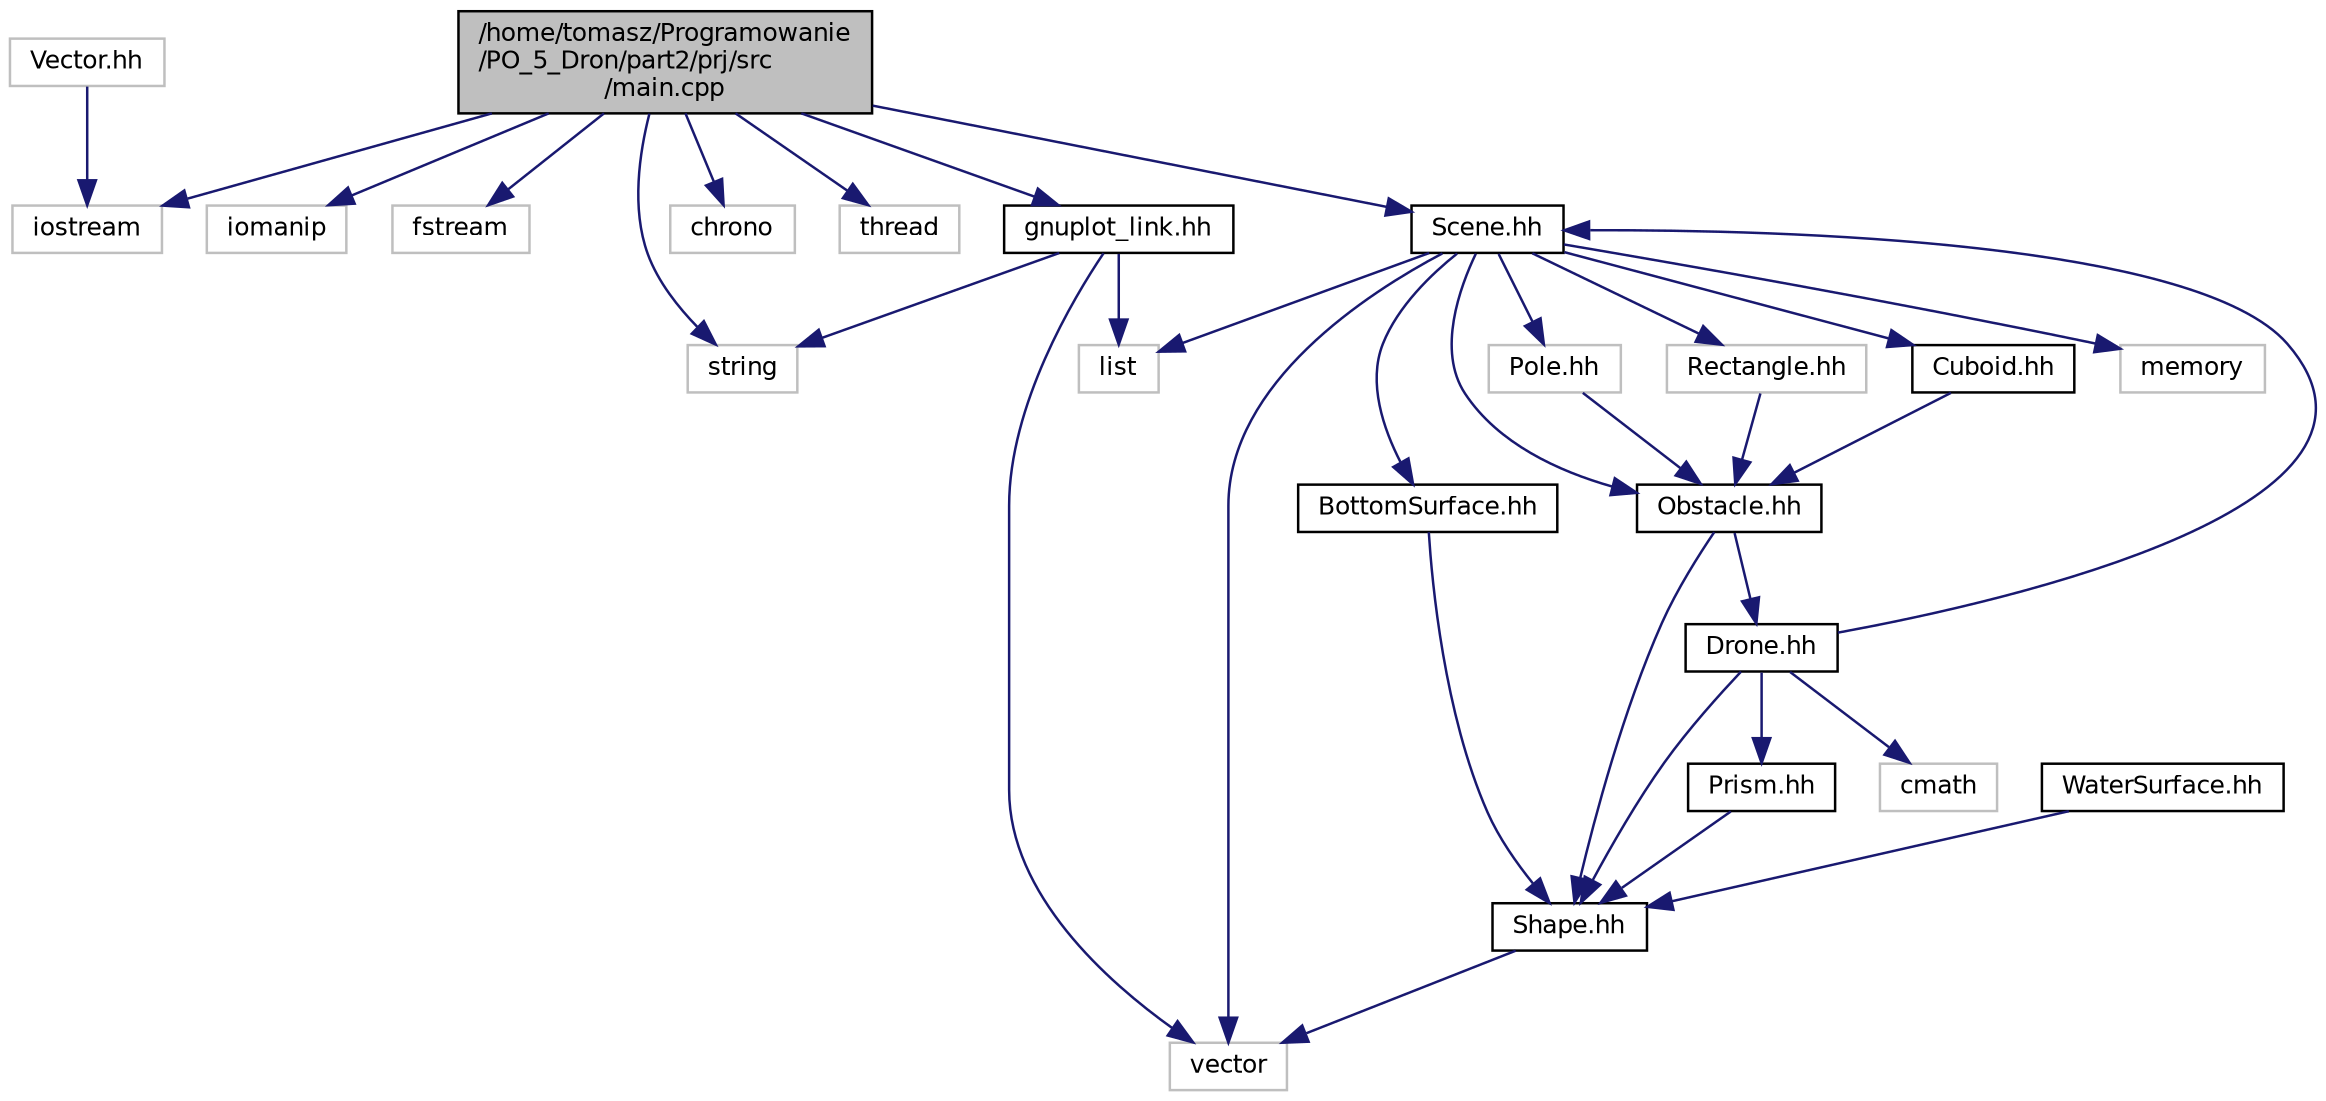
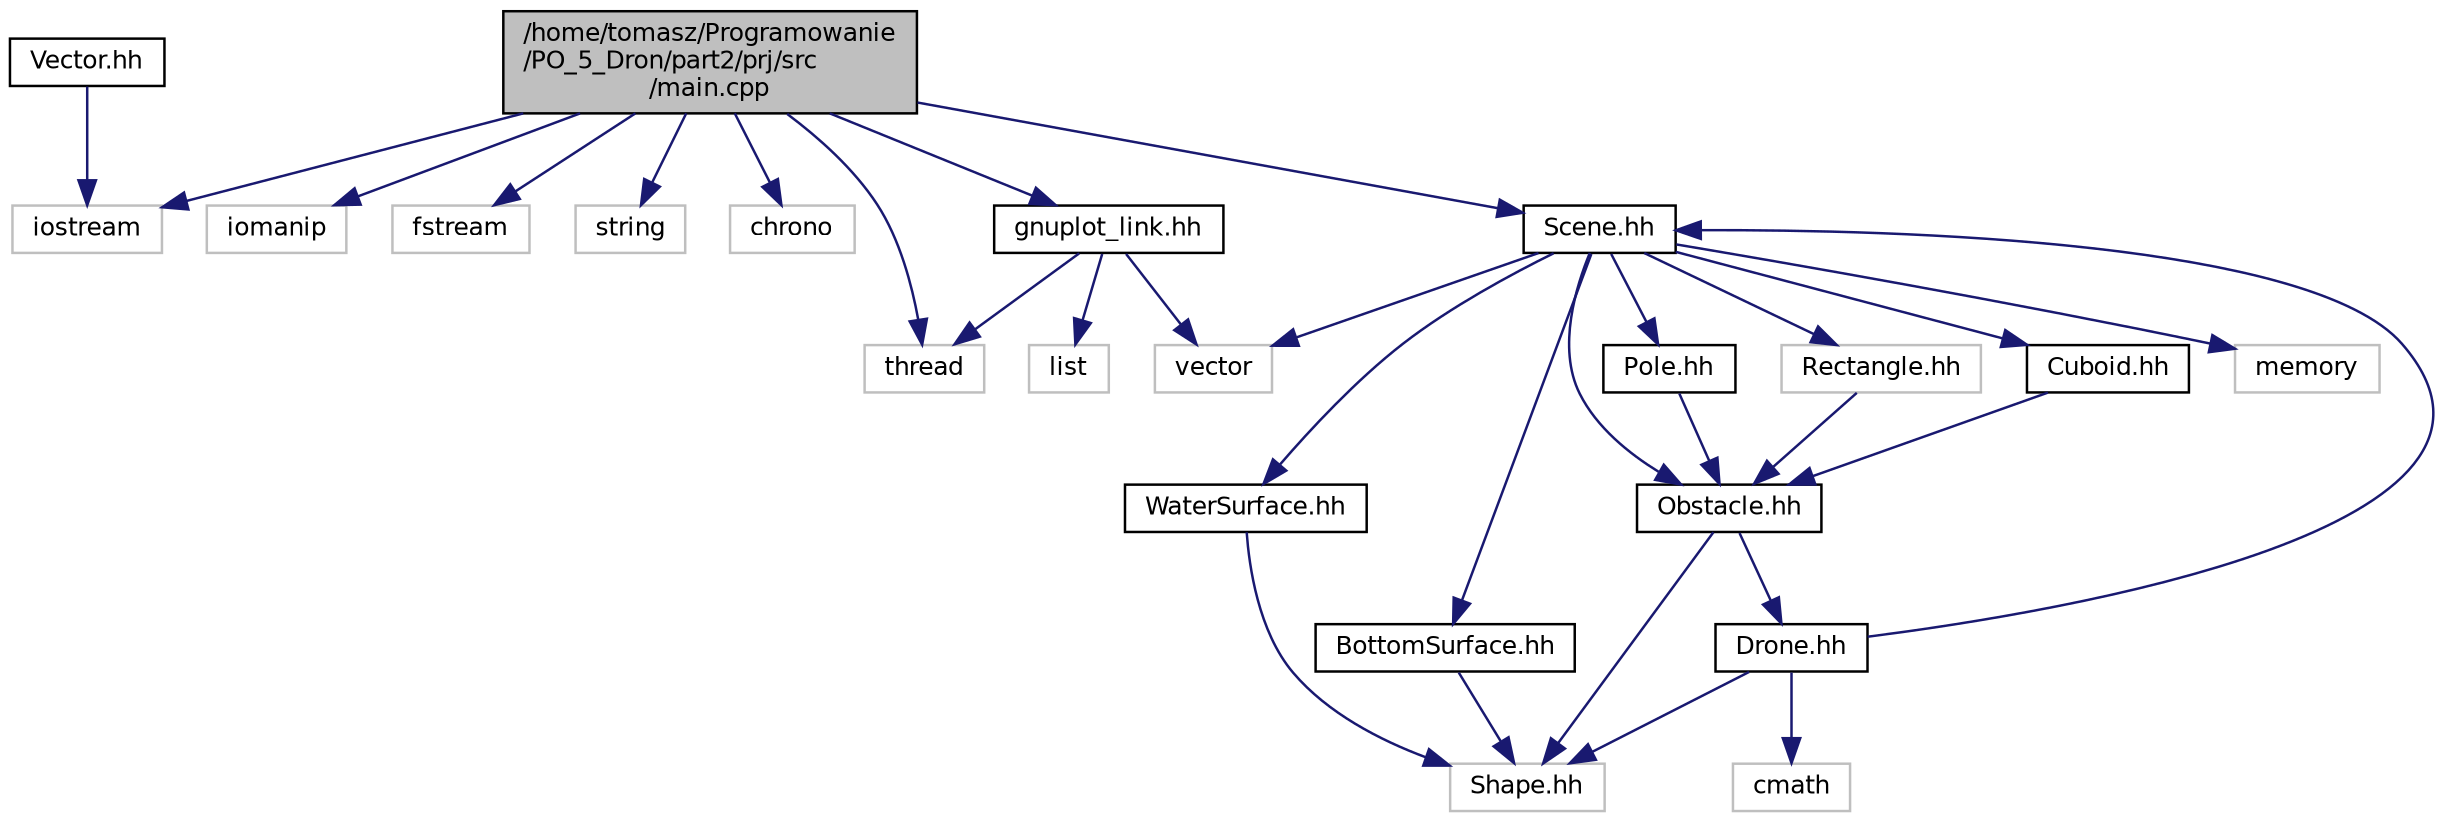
node "Vector.hh": color grey75 -> black
edge "gnuplot_link.hh" -> "string": now "gnuplot_link.hh" -> "thread"
edge "Scene.hh" -> "list": now "Scene.hh" -> "WaterSurface.hh"
node "Pole.hh": color grey75 -> black
node "Prism.hh": removed
node "Shape.hh": color black -> grey75
edge "Shape.hh" -> "vector": removed
